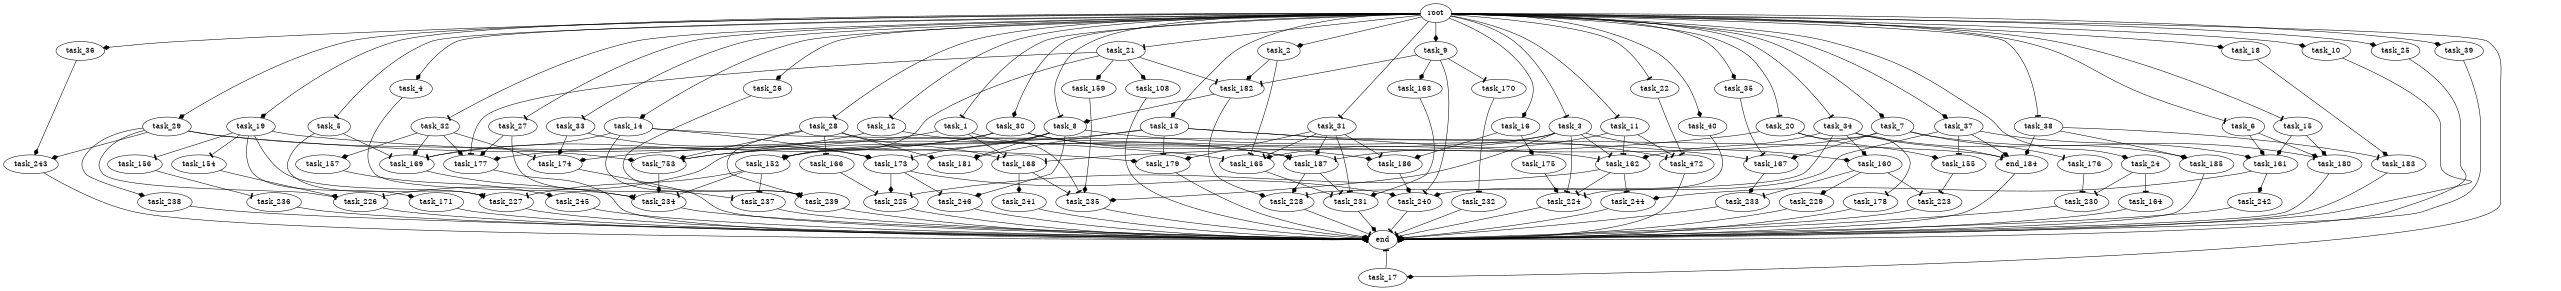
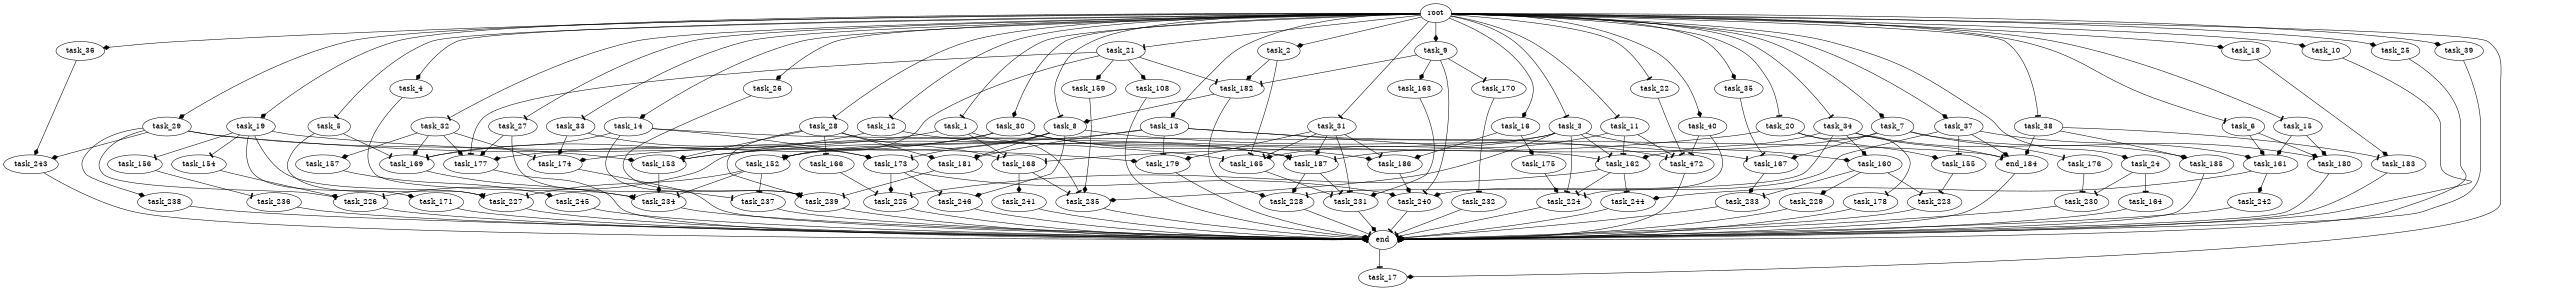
edge "task_40" -> "task_472": added
node "task_753": label "task_753" -> "task_153"
edge "task_181" -> "task_239": added
edge "task_17" -> "end": reversed
